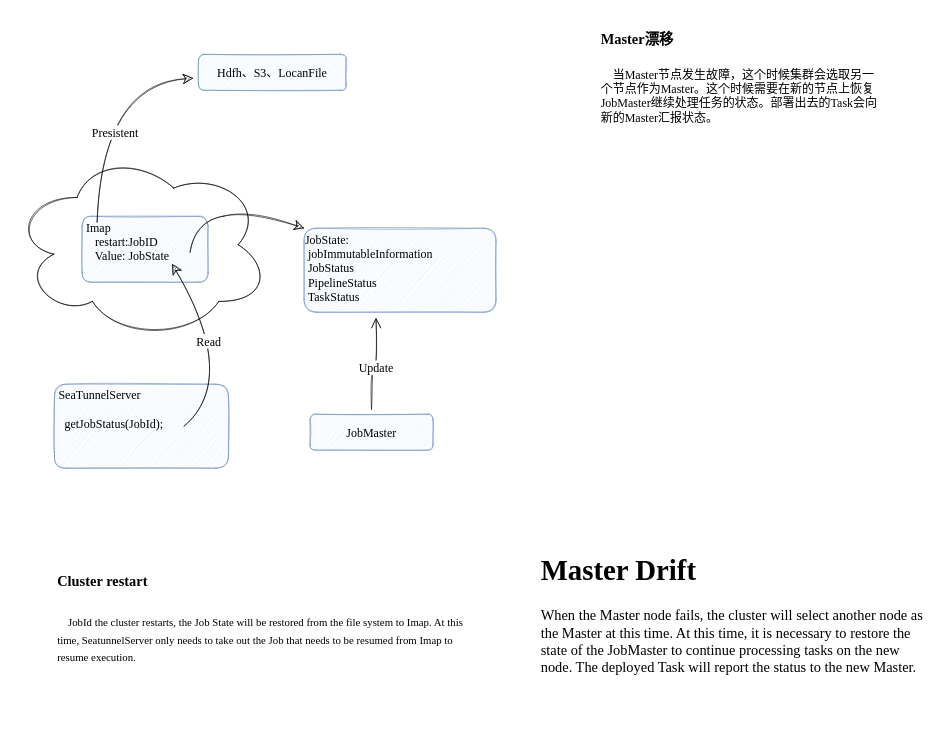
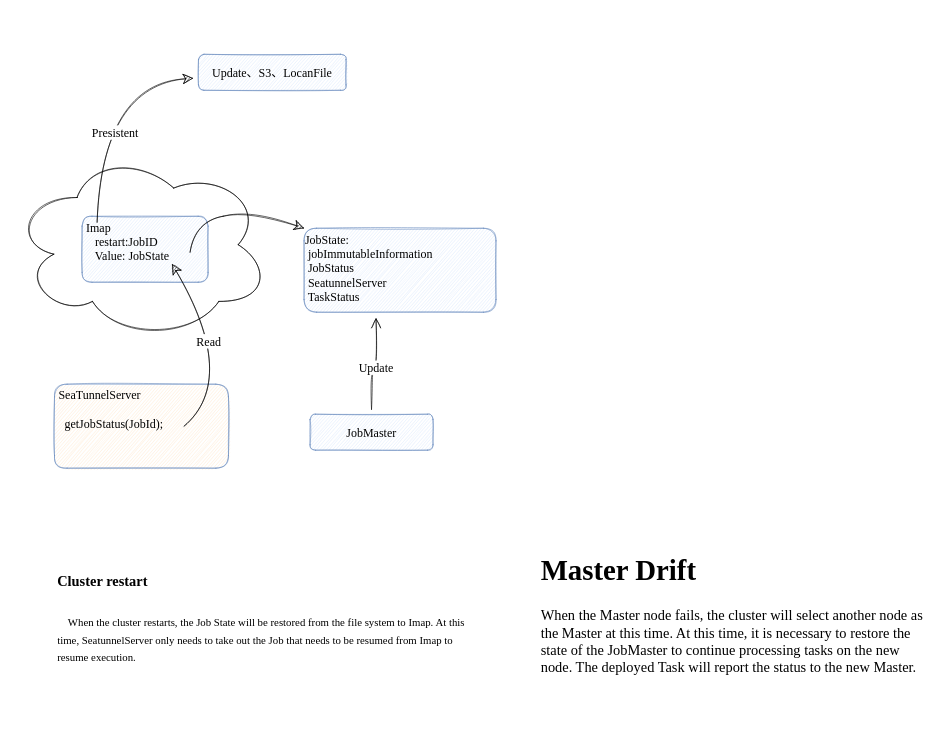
node "Hdfh、S3、LocanFile": label "Hdfh、S3、LocanFile" -> "Update、S3、LocanFile"
node "Master漂移 当Master节点发生故障，这个时候集群会选取另一个节点作为Master。这个时候需要在新的节点上恢复JobMaster继续处理任务的状态。部署出去的Task会向新的Master汇报状态。": removed
node "JobState: jobImmutableInformation JobStatus PipelineStatus TaskStatus": label "JobState: jobImmutableInformation JobStatus PipelineStatus TaskStatus" -> "JobState: jobImmutableInformation JobStatus SeatunnelServer TaskStatus"
node "SeaTunnelServer getJobStatus(JobId);": fillcolor #dae8fc -> #ffe6cc
node "Cluster restart JobId the cluster restarts, the Job State will be restored from the file system to Imap. At this time, SeatunnelServer only needs to take out the Job that needs to be resumed from Imap to resume execution.": label "Cluster restart JobId the cluster restarts, the Job State will be restored from the file system to Imap. At this time, SeatunnelServer only needs to take out the Job that needs to be resumed from Imap to resume execution." -> "Cluster restart When the cluster restarts, the Job State will be restored from the file system to Imap. At this time, SeatunnelServer only needs to take out the Job that needs to be resumed from Imap to resume execution."
